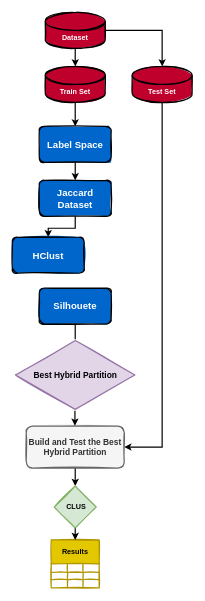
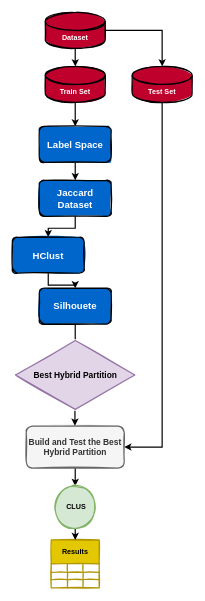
edge "HClust" -> "Silhouete": added
node "CLUS": shape diamond -> ellipse
